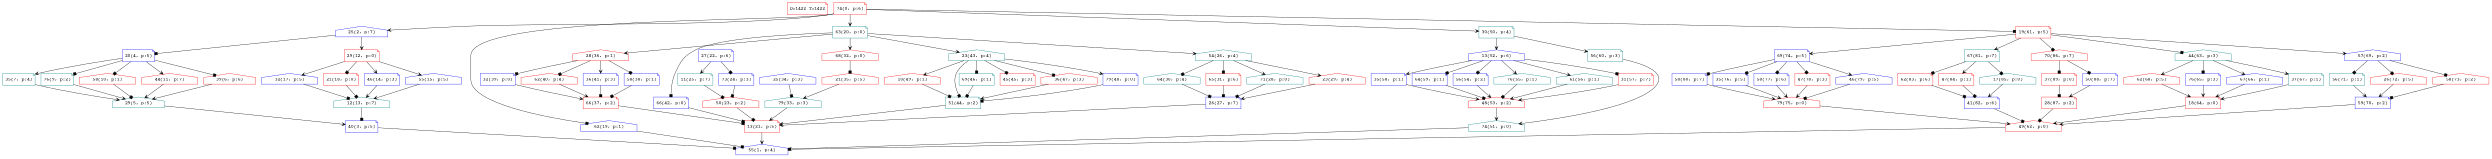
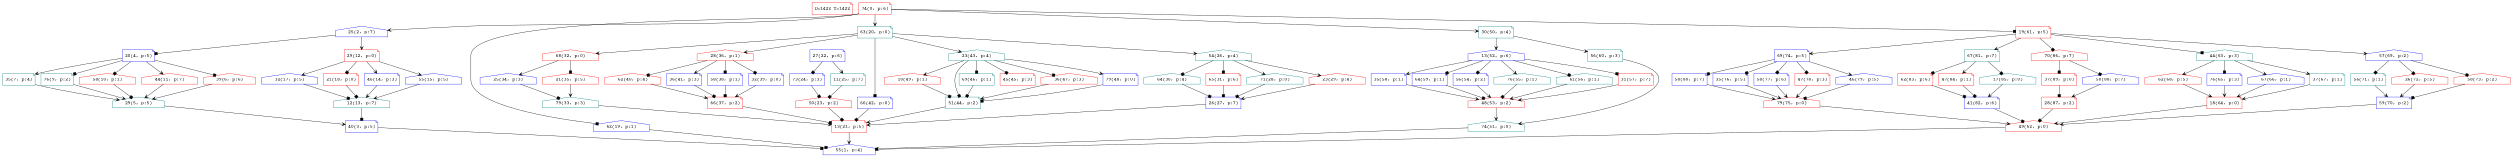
edge "68(32, p:0)" -> "25(34, p:3)": added
edge "13(52, p:6)" -> "61(56, p:1)": arrowhead vee -> box
node "50(88, p:7)": shape note -> house
